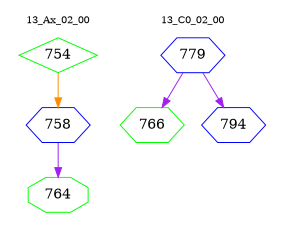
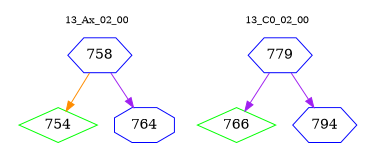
edge "754" -> "758": reversed
node "766": shape hexagon -> diamond
node "764": color green -> blue
